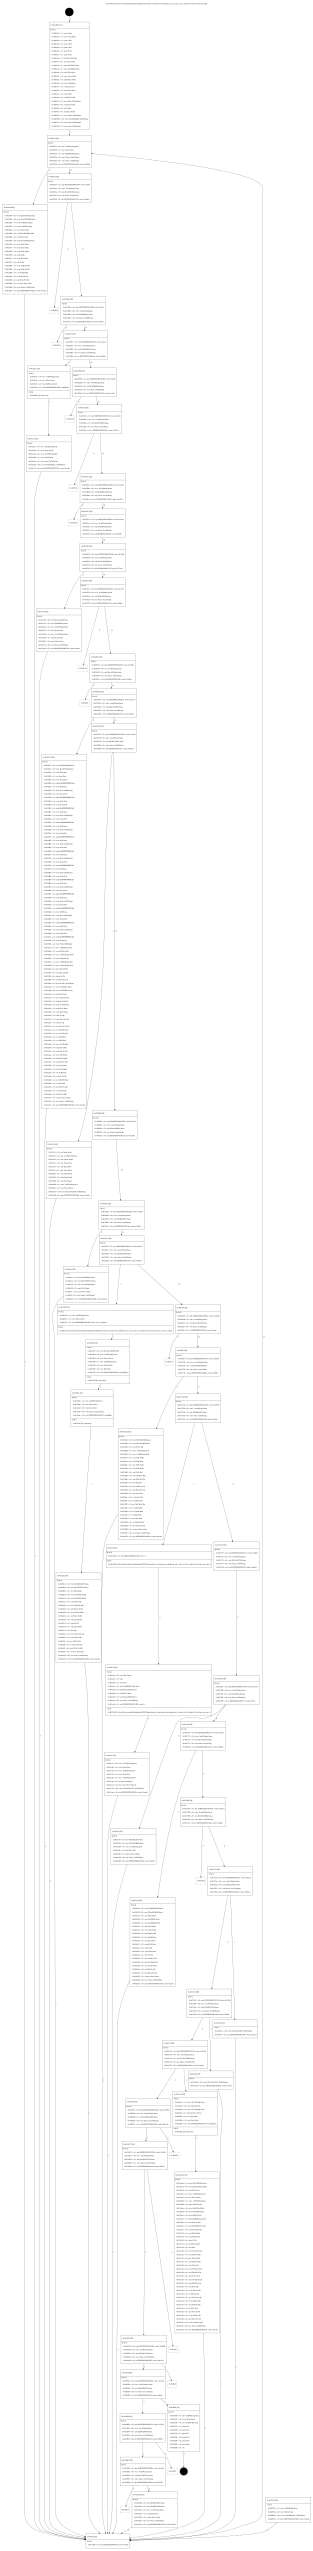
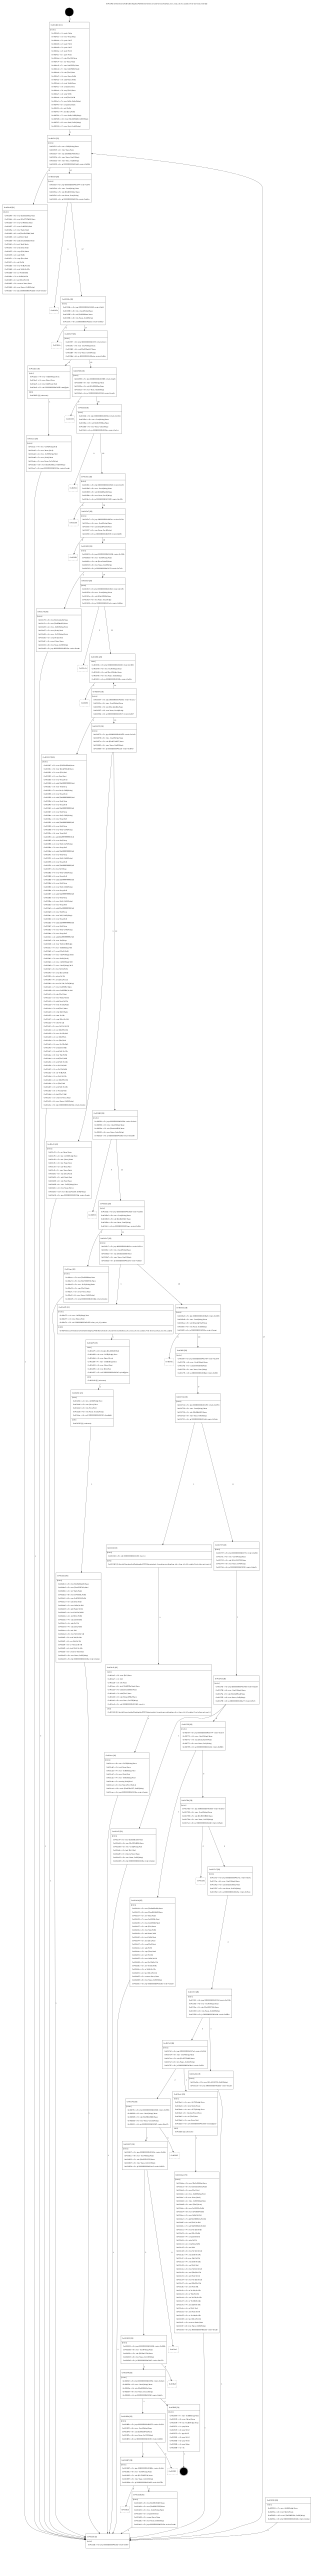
node "0x40203f": added
edge "0x40163b [28]" -> "0x401657 [28]": reversed
node "0x401fb9": added
node "0x4018ad [106]": removed
node "0x401c6a [15]": removed
